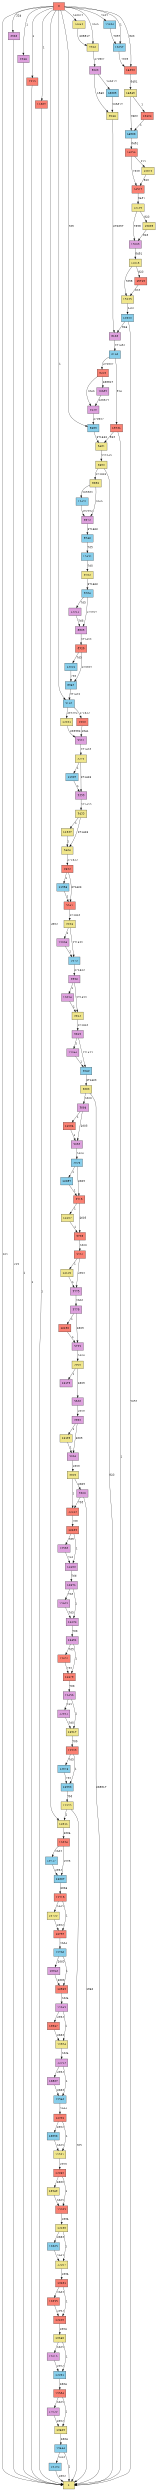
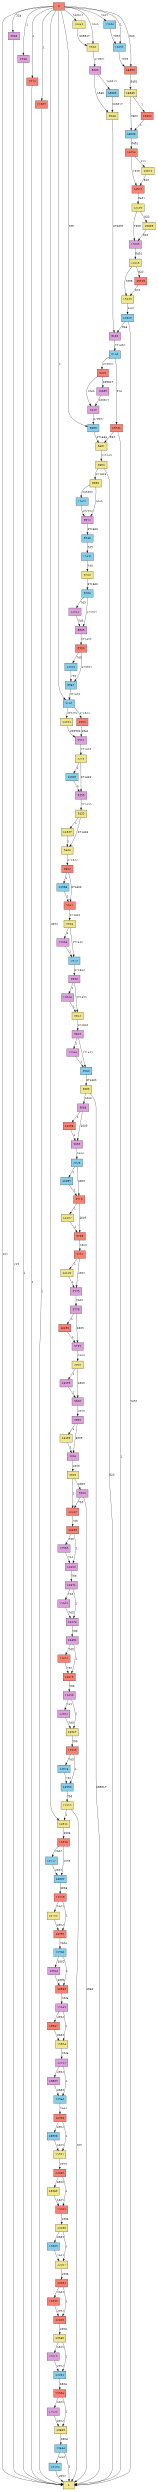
edge "12179" -> "9838": added, label "1"
